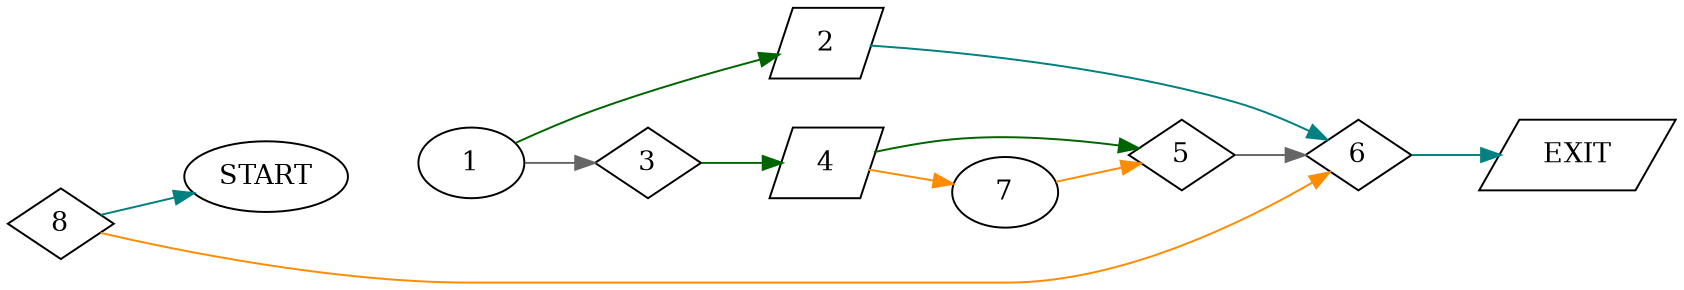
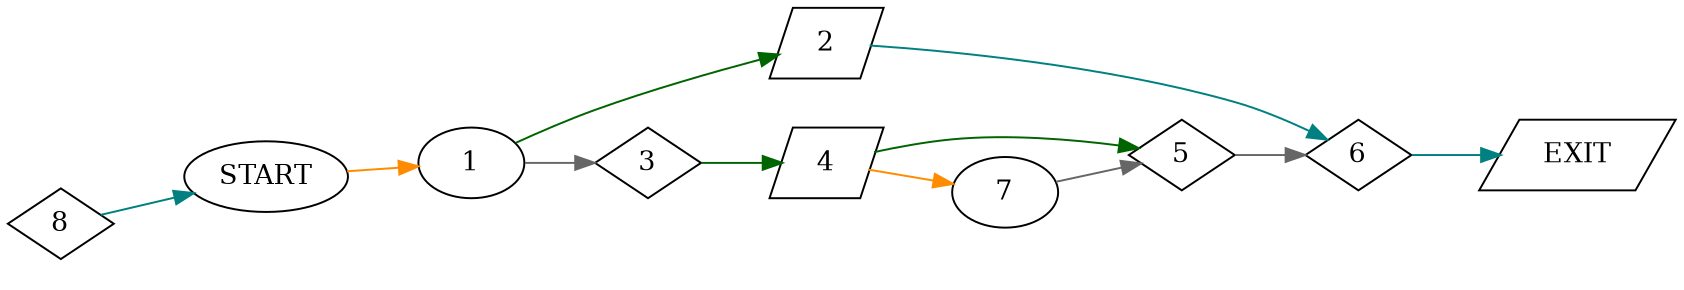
edge "START" -> "1": added
edge "7" -> "5": color darkorange -> gray40
edge "8" -> "6": removed
